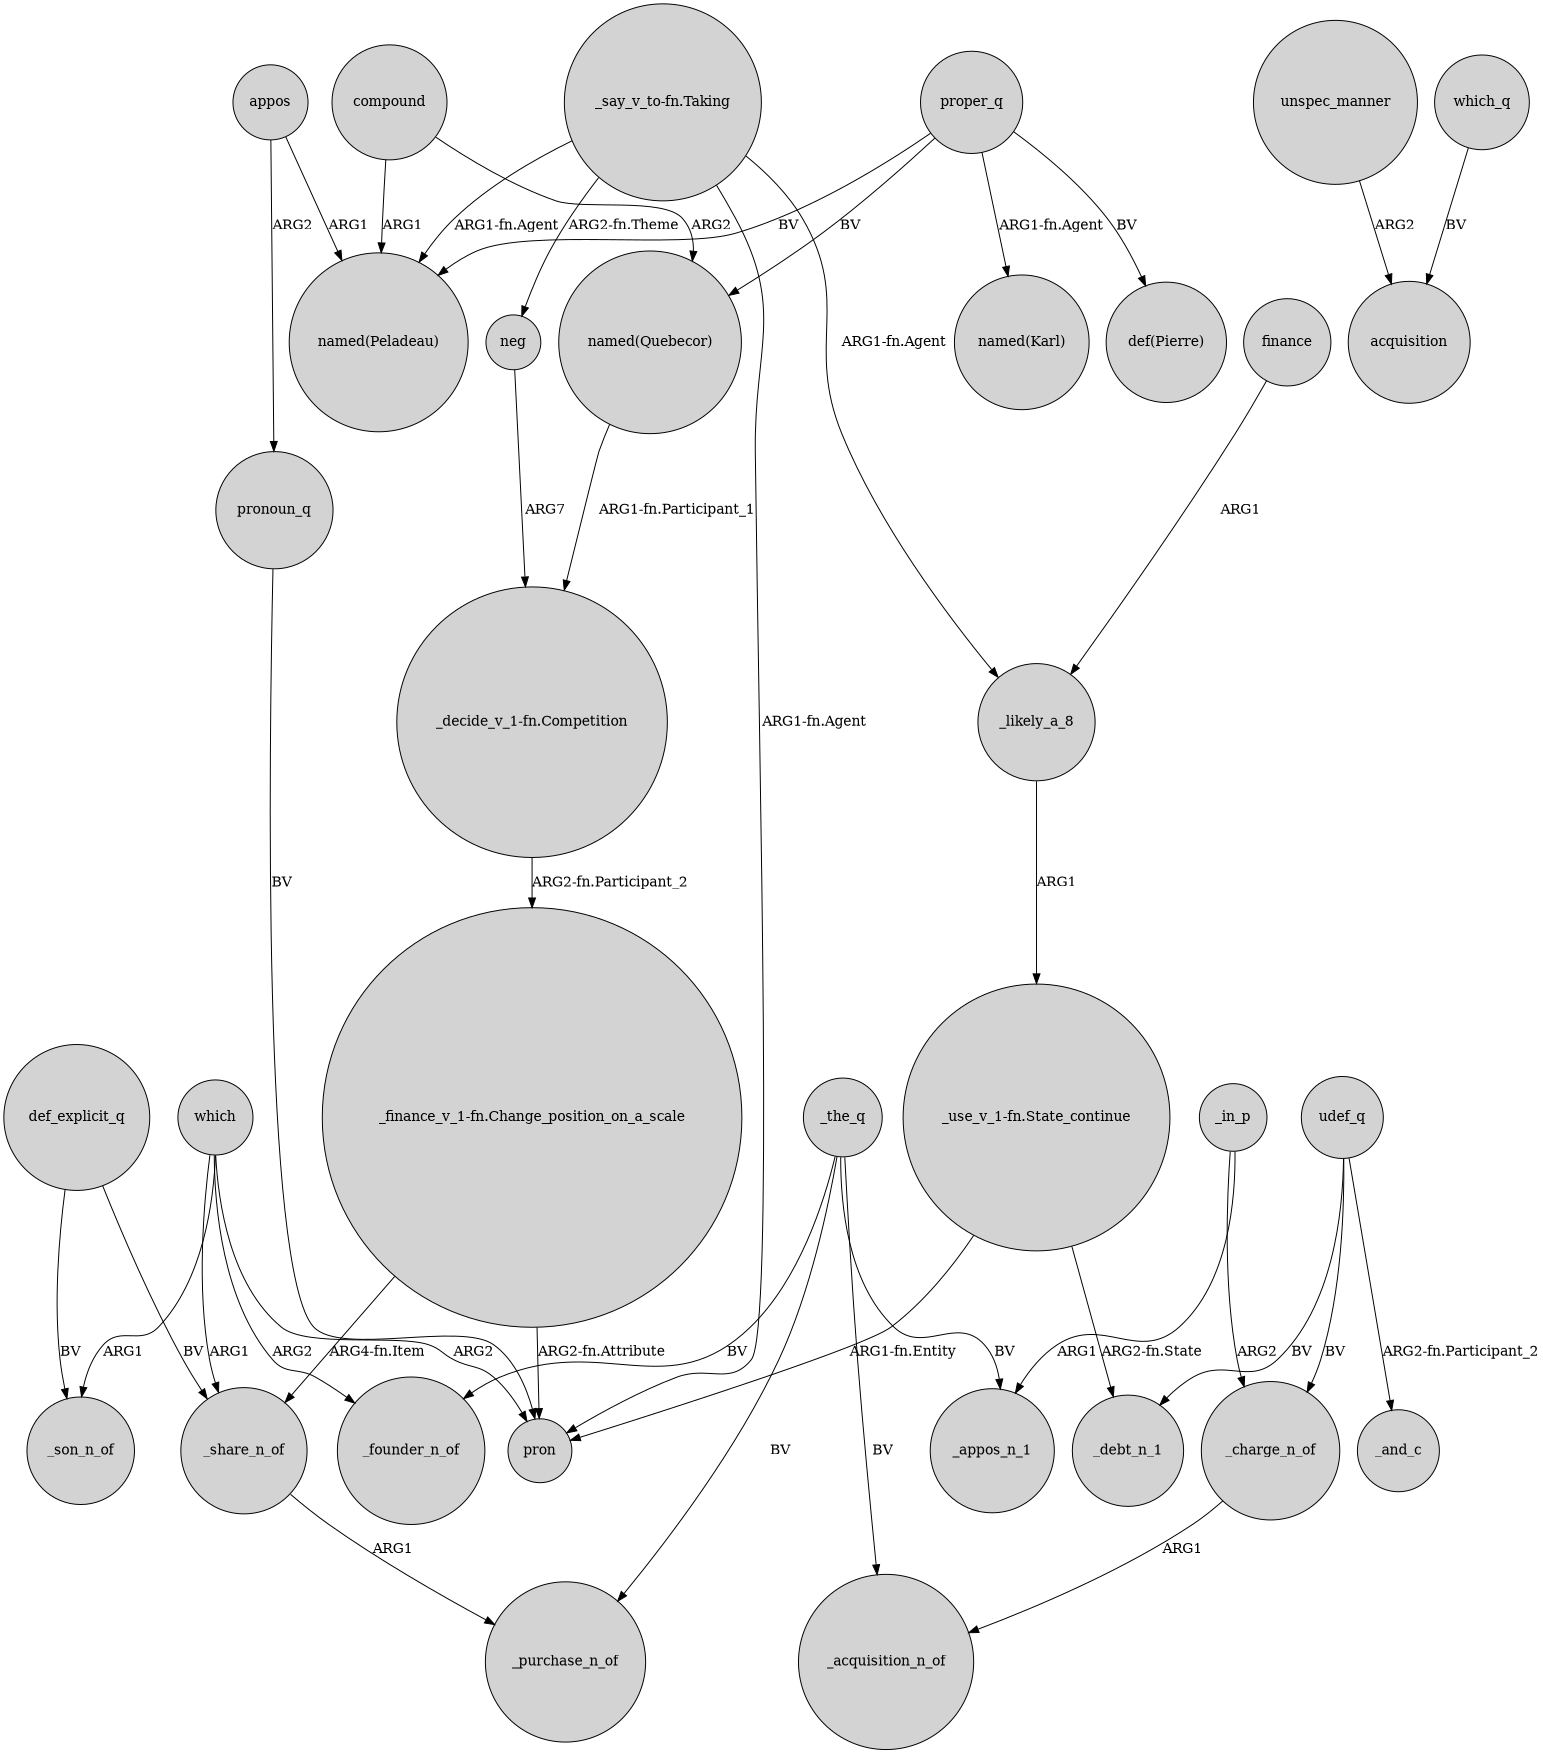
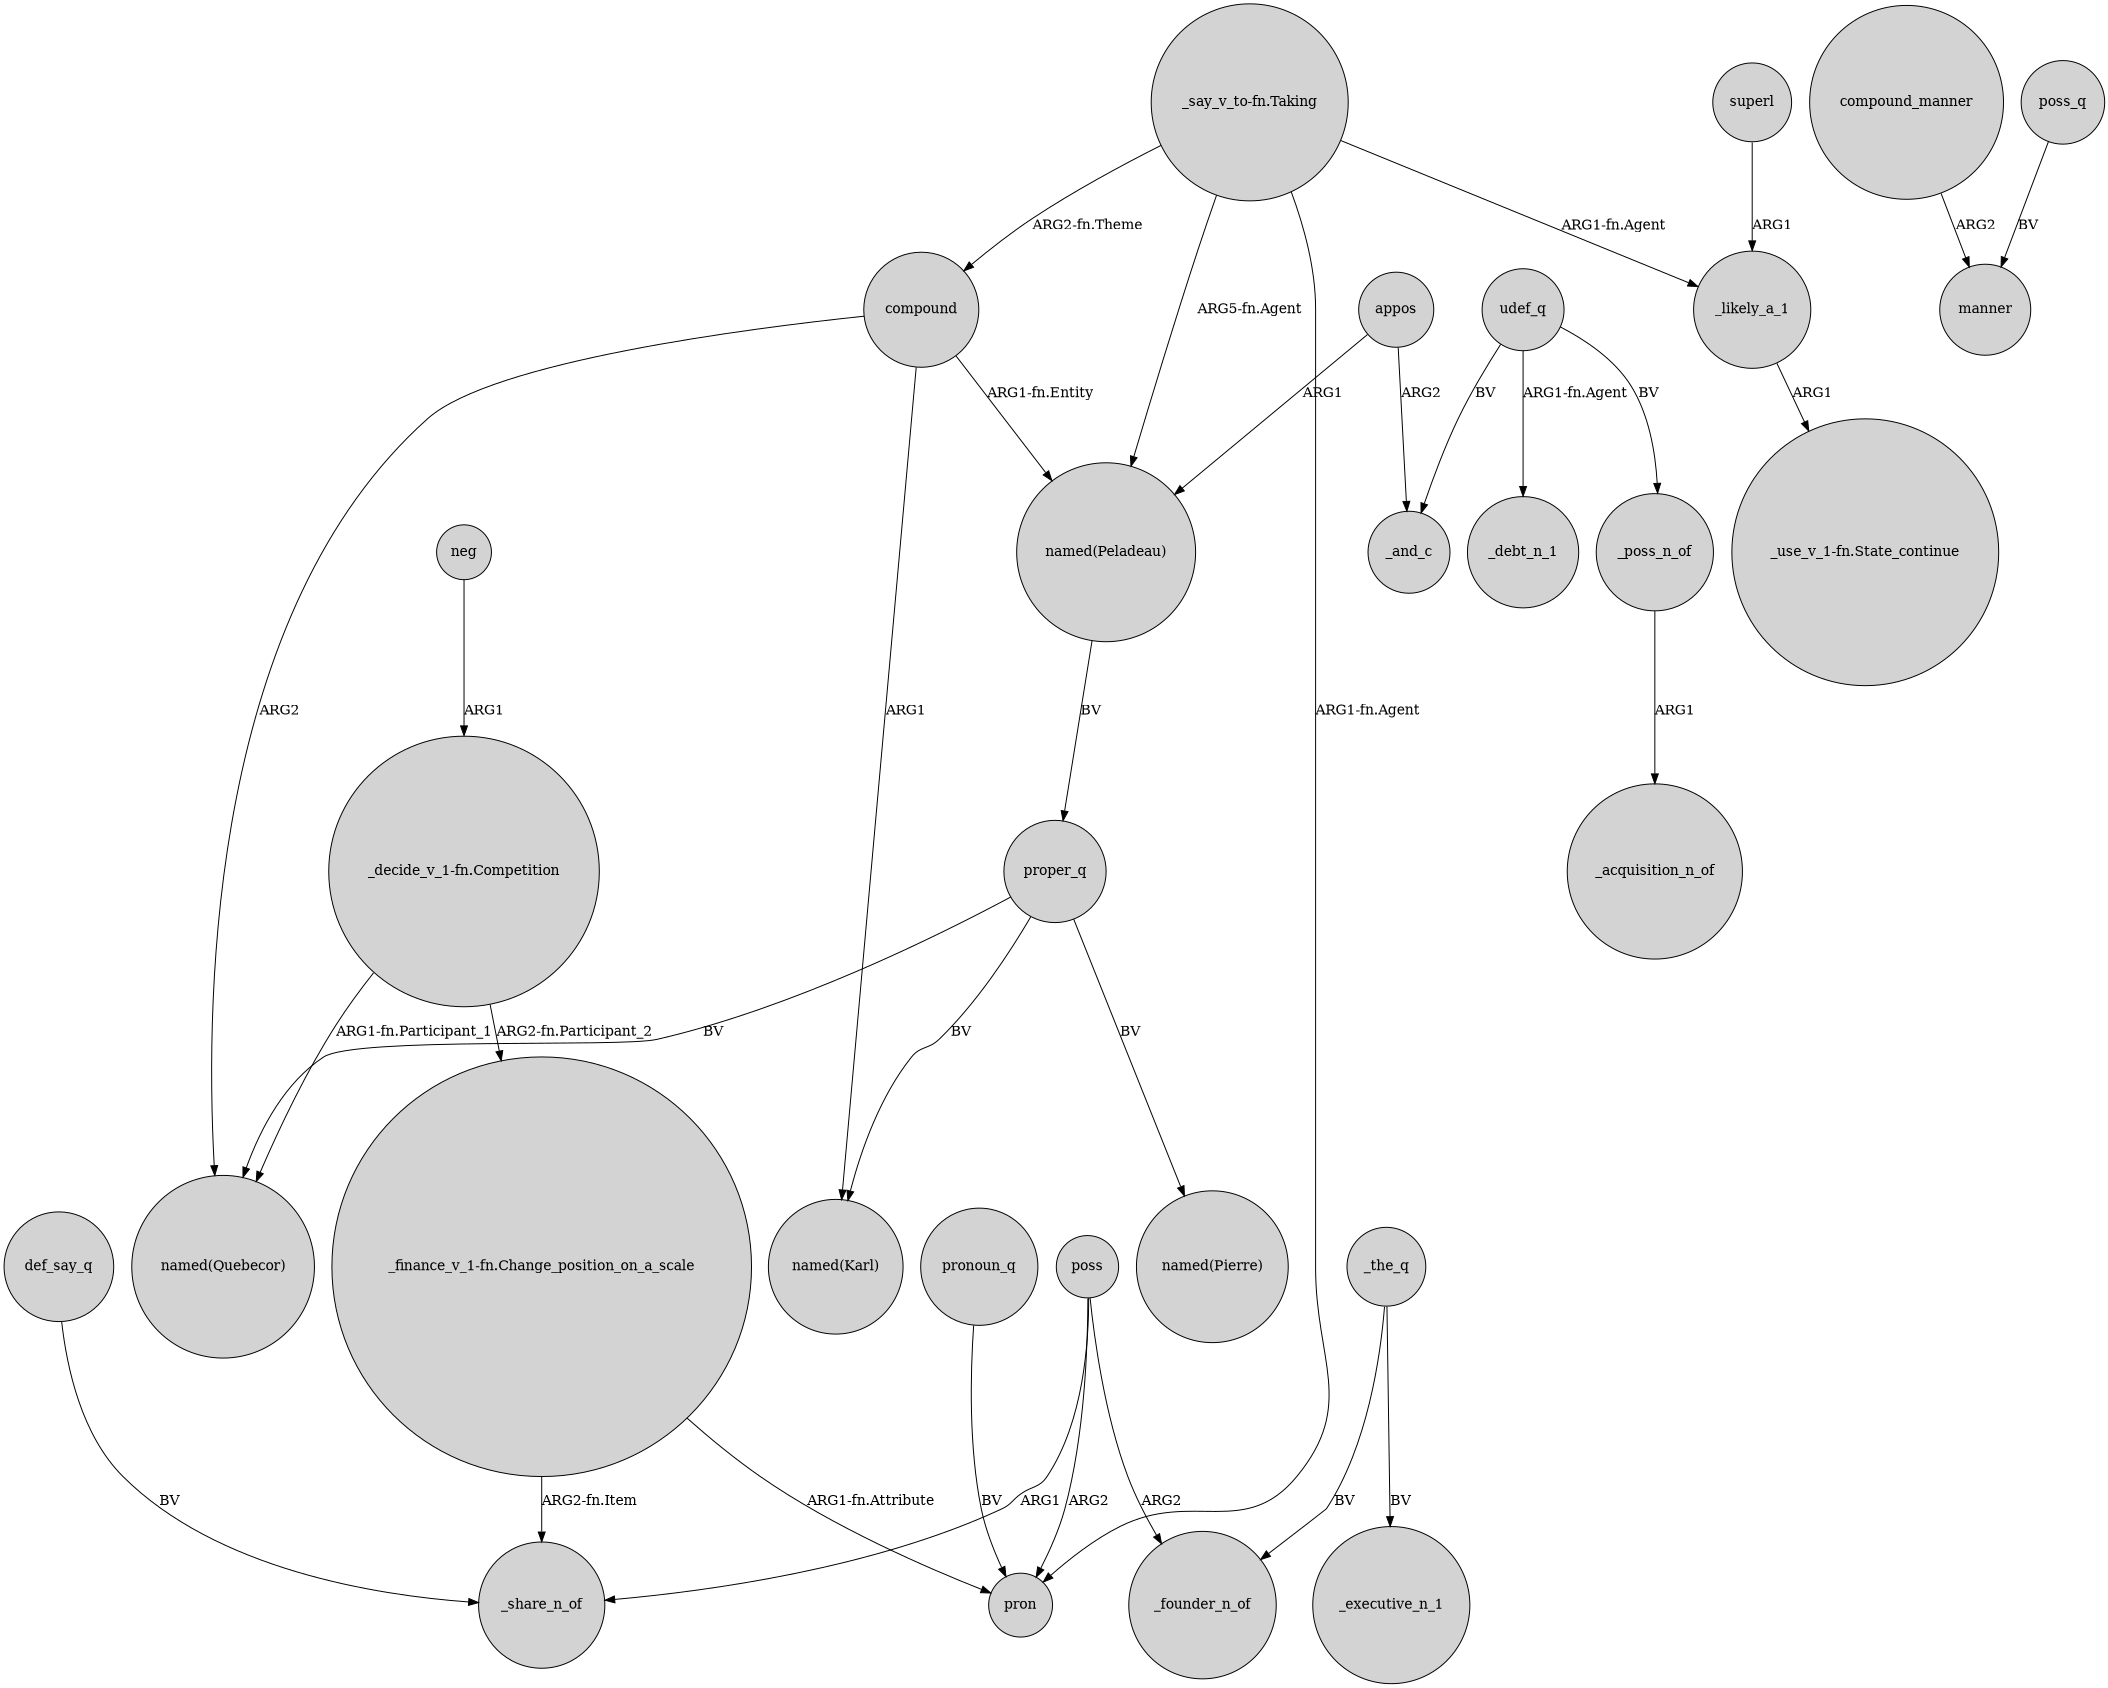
node "unspec_manner": label "unspec_manner" -> "compound_manner"
node "which_q": label "which_q" -> "poss_q"
edge "compound" -> "named(Peladeau)": label "ARG1" -> "ARG1-fn.Entity"
edge "_say_v_to-fn.Taking" -> "named(Peladeau)": label "ARG1-fn.Agent" -> "ARG5-fn.Agent"
edge "proper_q" -> "named(Karl)": label "ARG1-fn.Agent" -> "BV"
edge "_say_v_to-fn.Taking" -> "neg": now "_say_v_to-fn.Taking" -> "compound"
edge "proper_q" -> "named(Peladeau)": reversed
edge "appos" -> "pronoun_q": now "appos" -> "_and_c"
node "def(Pierre)": label "def(Pierre)" -> "named(Pierre)"
node "finance": label "finance" -> "superl"
node "acquisition": label "acquisition" -> "manner"
edge "named(Quebecor)" -> "_decide_v_1-fn.Competition": reversed
edge "neg" -> "_decide_v_1-fn.Competition": label "ARG7" -> "ARG1"
node "_likely_a_8": label "_likely_a_8" -> "_likely_a_1"
edge "compound" -> "named(Karl)": added, label "ARG1"
node "def_explicit_q": label "def_explicit_q" -> "def_say_q"
node "which": label "which" -> "poss"
node "_in_p": removed
edge "_use_v_1-fn.State_continue" -> "_debt_n_1": removed, label "ARG2-fn.State"
edge "_finance_v_1-fn.Change_position_on_a_scale" -> "_share_n_of": label "ARG4-fn.Item" -> "ARG2-fn.Item"
edge "_finance_v_1-fn.Change_position_on_a_scale" -> "pron": label "ARG2-fn.Attribute" -> "ARG1-fn.Attribute"
edge "udef_q" -> "_debt_n_1": label "BV" -> "ARG1-fn.Agent"
edge "udef_q" -> "_and_c": label "ARG2-fn.Participant_2" -> "BV"
edge "_the_q" -> "_acquisition_n_of": removed, label "BV"
edge "_use_v_1-fn.State_continue" -> "pron": removed, label "ARG1-fn.Entity"
node "_son_n_of": removed
node "_appos_n_1": label "_appos_n_1" -> "_executive_n_1"
node "_charge_n_of": label "_charge_n_of" -> "_poss_n_of"
node "_purchase_n_of": removed
